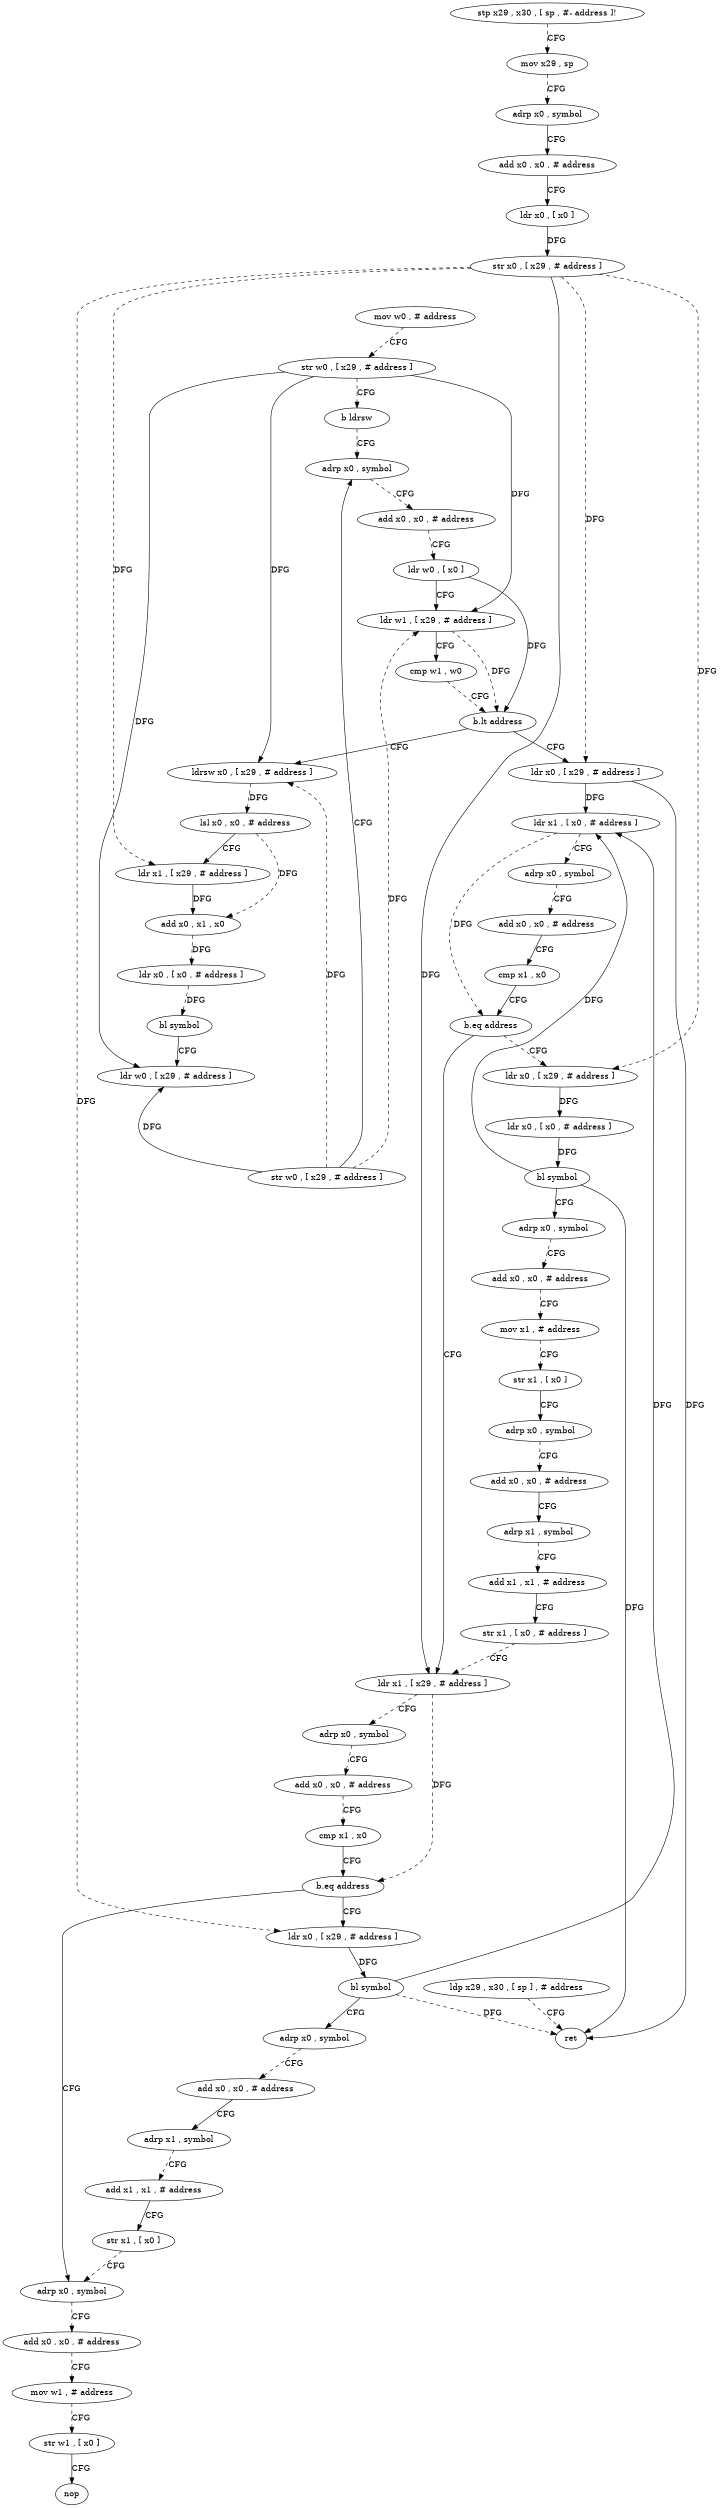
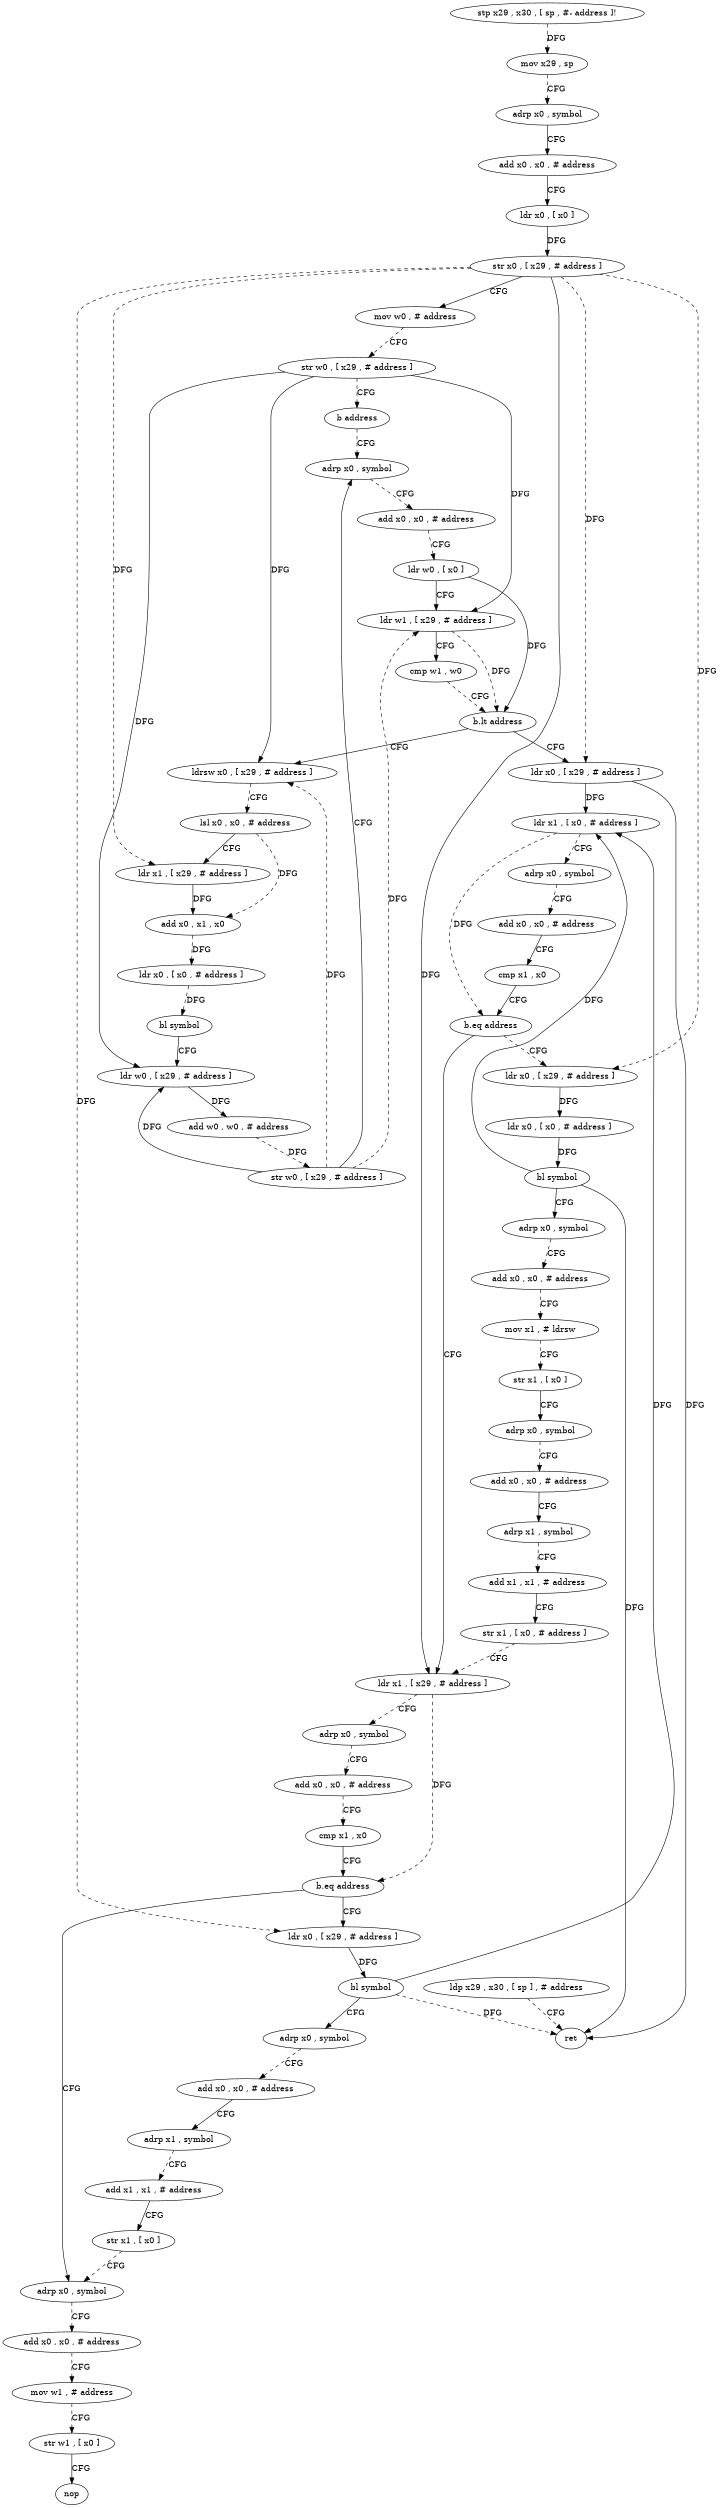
edge "stp x29 , x30 , [ sp , #- address ]!" -> "mov x29 , sp": label "CFG" -> "DFG"
edge "str x0 , [ x29 , # address ]" -> "mov w0 , # address": added, label "CFG"
node "b ldrsw": label "b ldrsw" -> "b address"
edge "ldrsw x0 , [ x29 , # address ]" -> "lsl x0 , x0 , # address": label "DFG" -> "CFG"
node "add w0 , w0 , # address": added
node "mov x1 , # address": label "mov x1 , # address" -> "mov x1 , # ldrsw"
